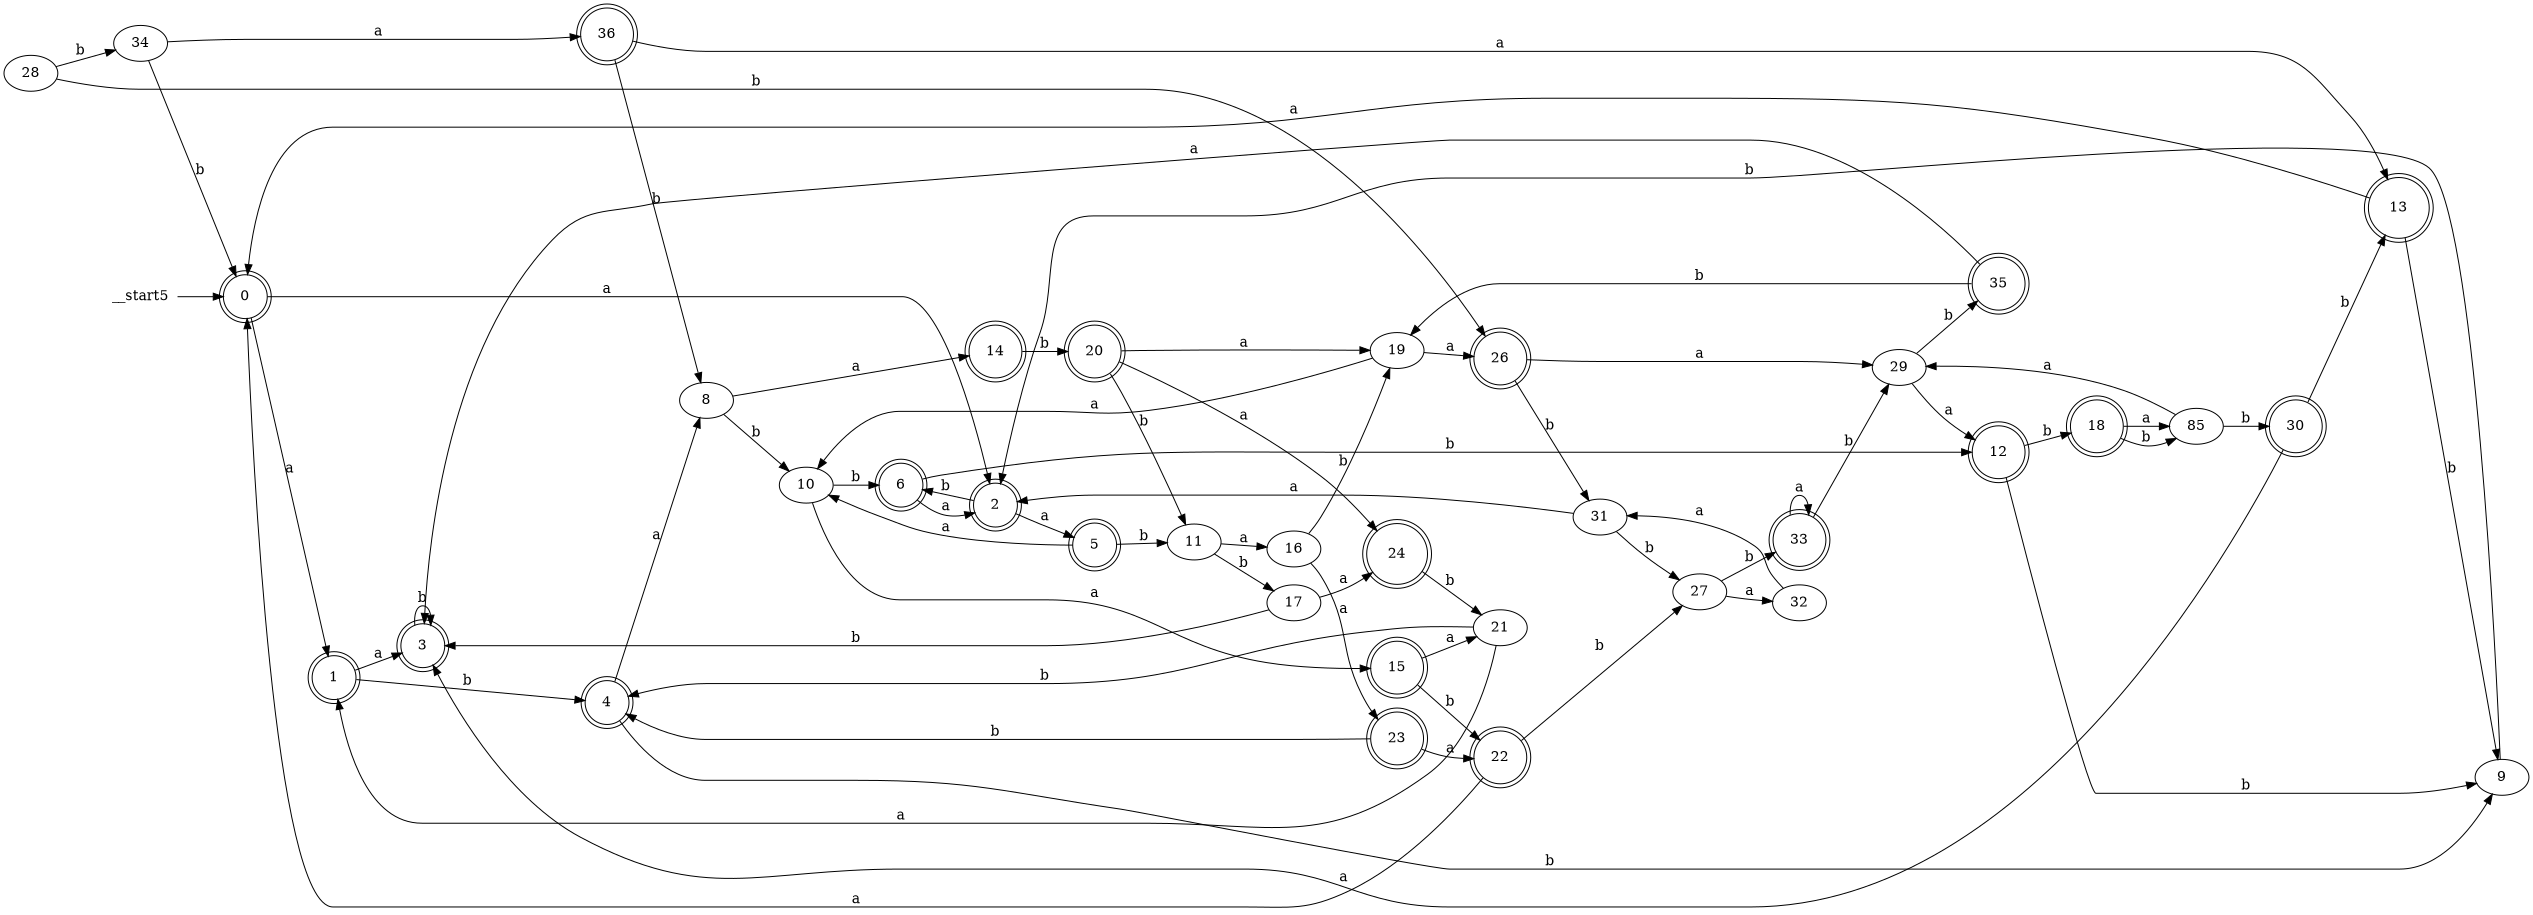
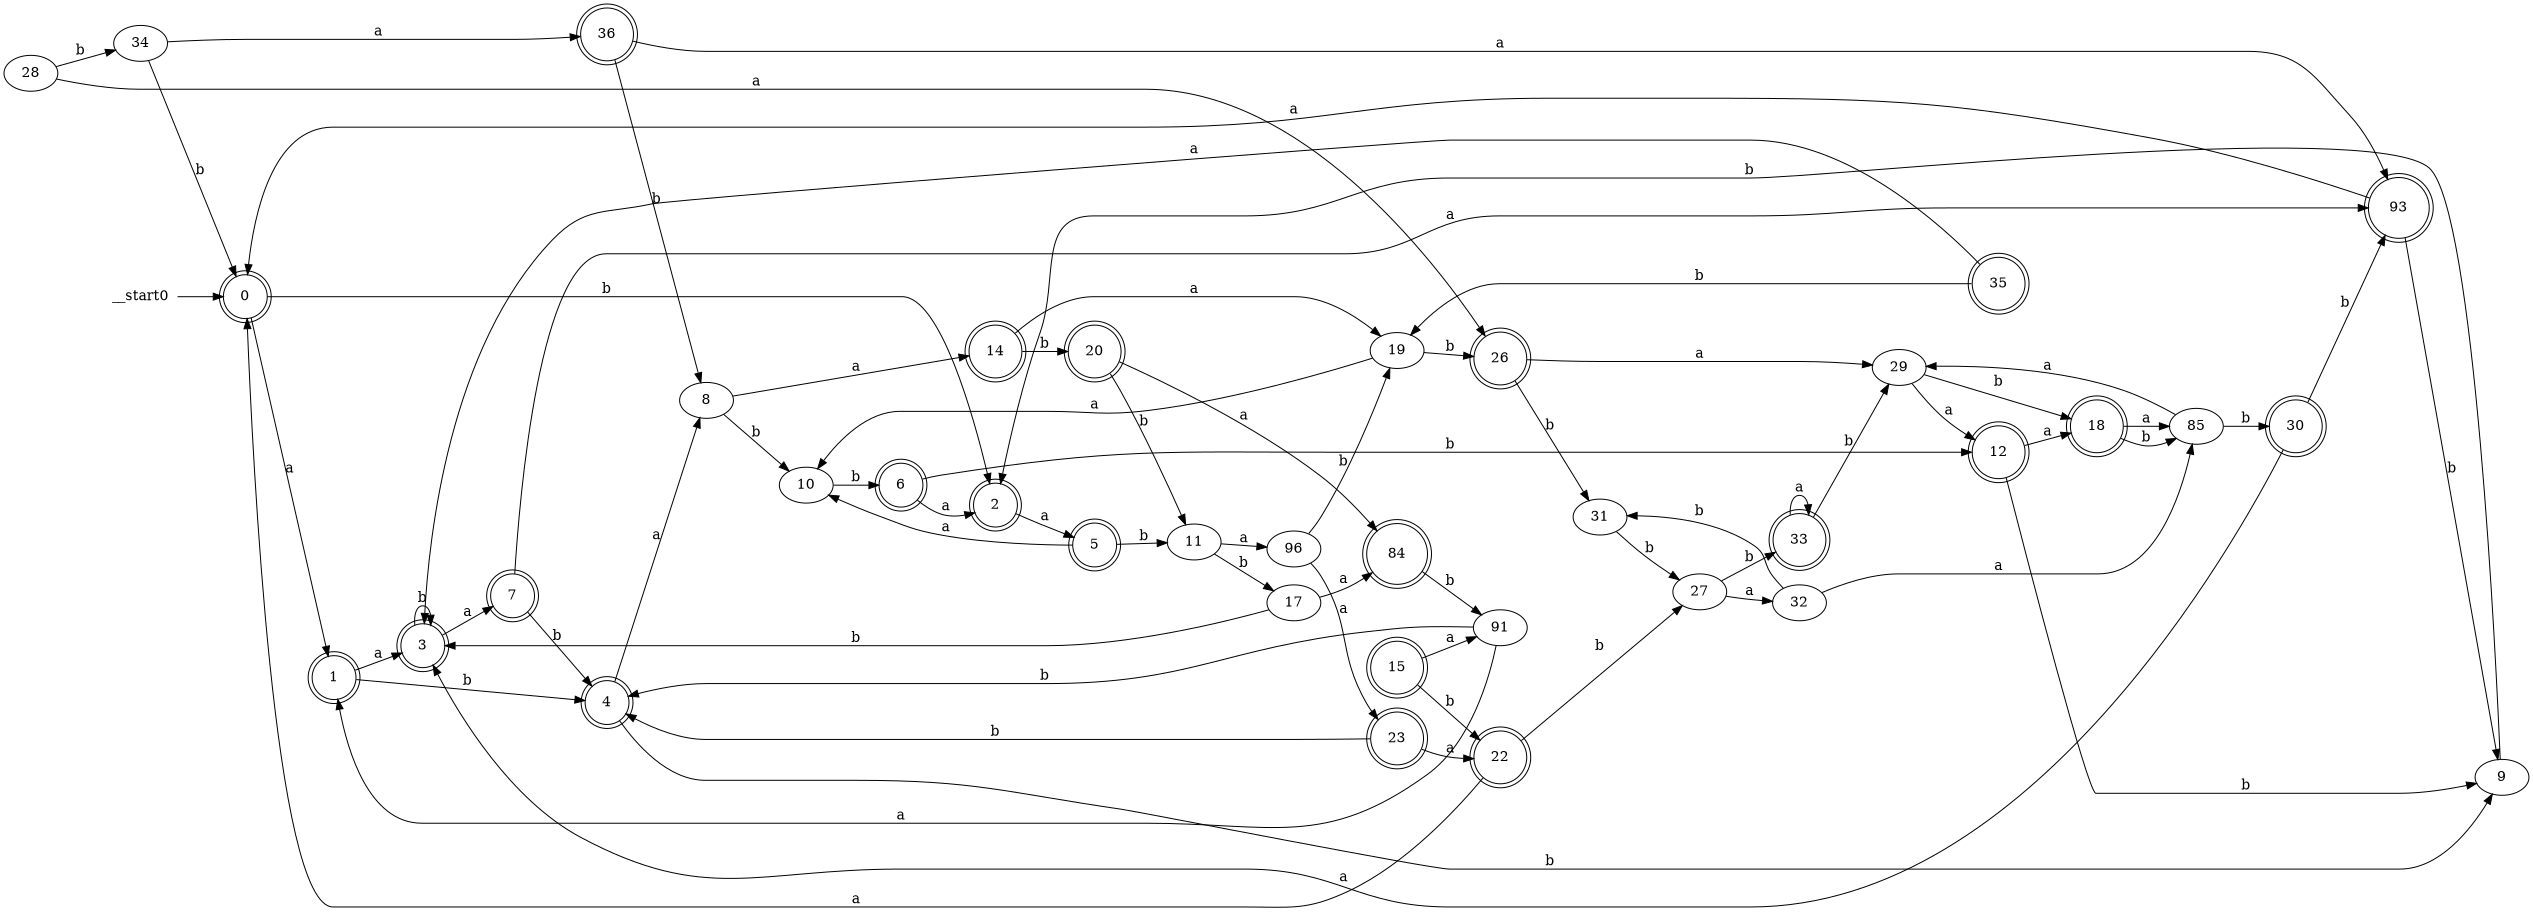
edge "28" -> "26": label "b" -> "a"
node "13": label "13" -> "93"
edge "0" -> "2": label "a" -> "b"
node "__start5": label "__start5" -> "__start0"
edge "29" -> "35": now "29" -> "18"
edge "19" -> "26": label "a" -> "b"
edge "20" -> "19": now "14" -> "19"
edge "12" -> "18": label "b" -> "a"
edge "31" -> "2": removed, label "a"
edge "2" -> "6": removed, label "b"
edge "32" -> "31": label "a" -> "b"
node "16": label "16" -> "96"
node "24": label "24" -> "84"
edge "32" -> "85": added, label "a"
node "7": added
edge "10" -> "15": removed, label "a"
node "21": label "21" -> "91"
